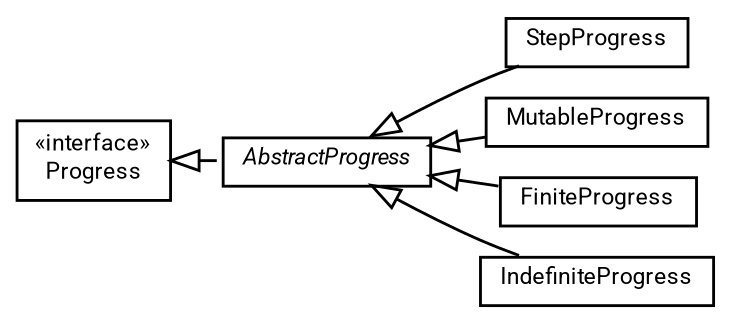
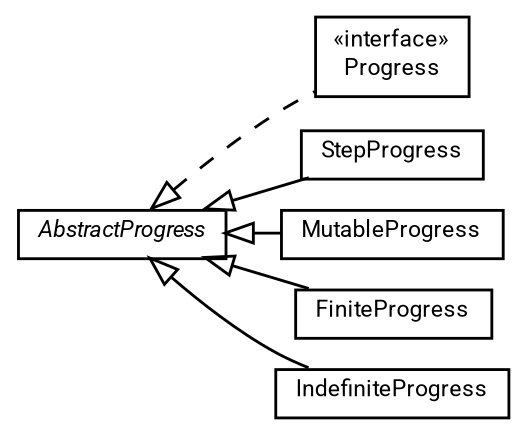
edge "AbstractProgress" -> "Progress": reversed
